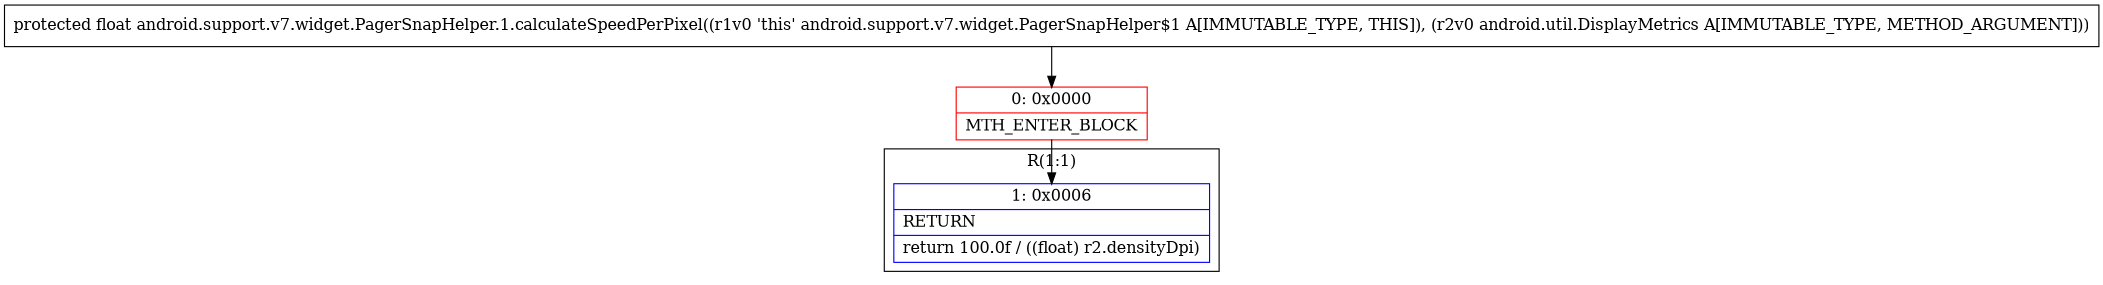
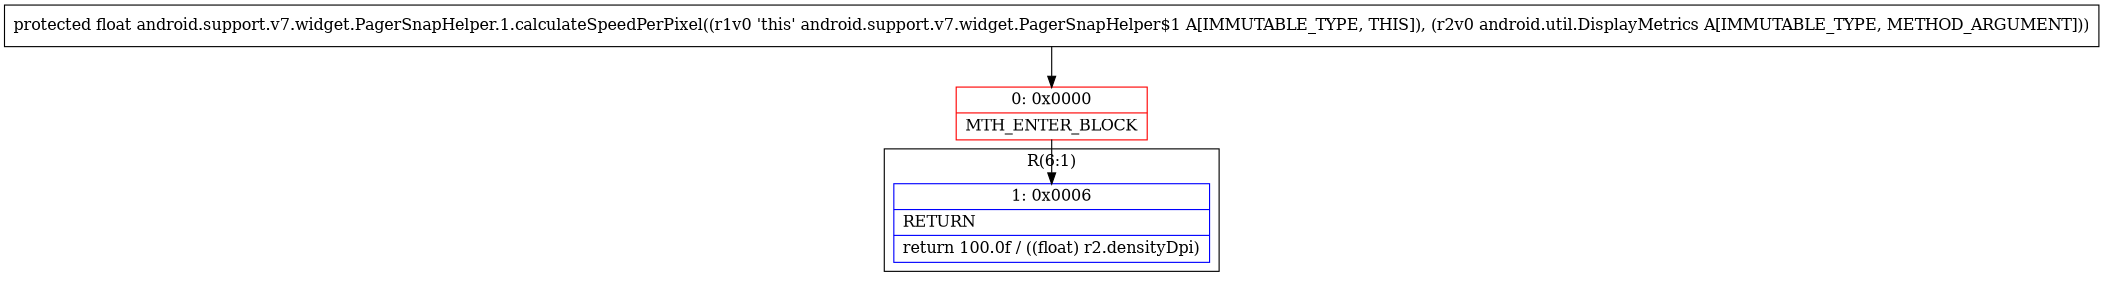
cluster "R(1:1)": label "R(1:1)" -> "R(6:1)"
